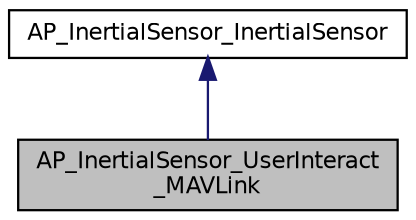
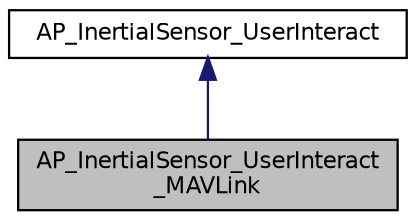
node "AP_InertialSensor_InertialSensor": label "AP_InertialSensor_InertialSensor" -> "AP_InertialSensor_UserInteract"
